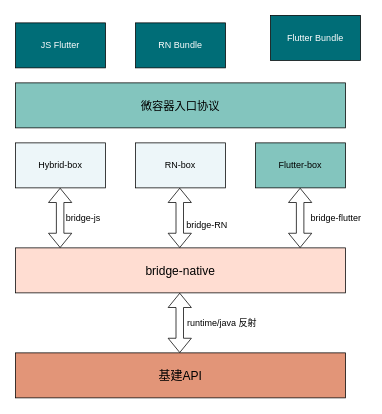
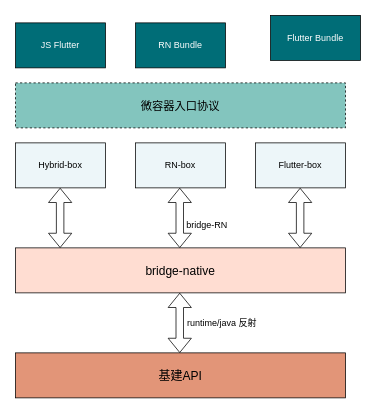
node "微容器入口协议": style solid -> dashed
node "Flutter-box": fillcolor #83c5be -> #edf6f9
node "bridge-js": removed
node "bridge-flutter": removed
